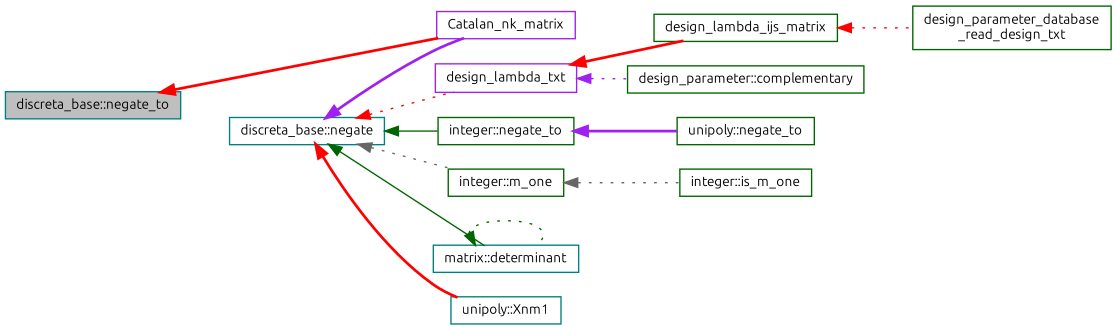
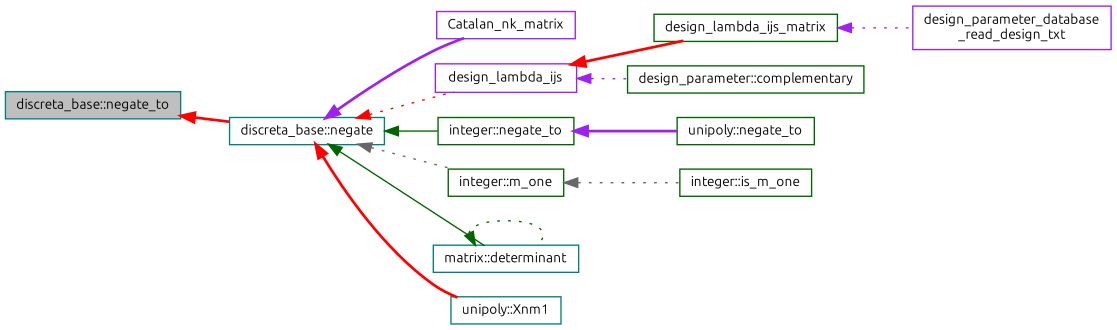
edge "design_parameter_database _read_design_txt" -> "design_lambda_ijs_matrix": color red -> purple
node "design_parameter_database _read_design_txt": color darkgreen -> purple
edge "Catalan_nk_matrix" -> "discreta_base::negate_to": now "discreta_base::negate" -> "discreta_base::negate_to"
node "design_lambda_txt": label "design_lambda_txt" -> "design_lambda_ijs"
